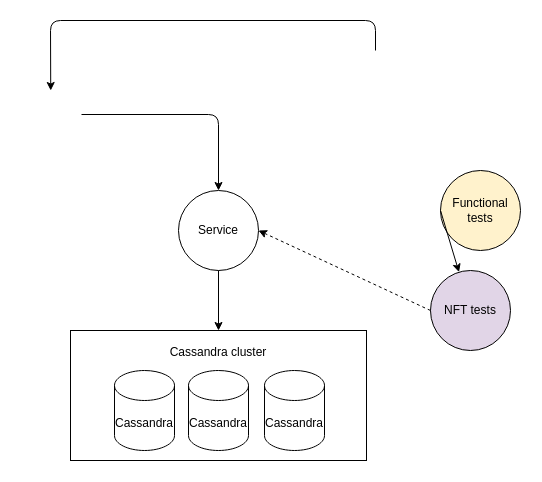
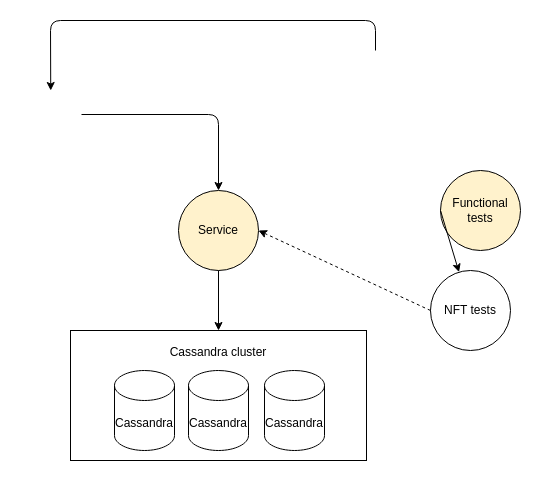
node "Service": fillcolor #ffffff -> #fff2cc
node "NFT tests": fillcolor #e1d5e7 -> #ffffff
